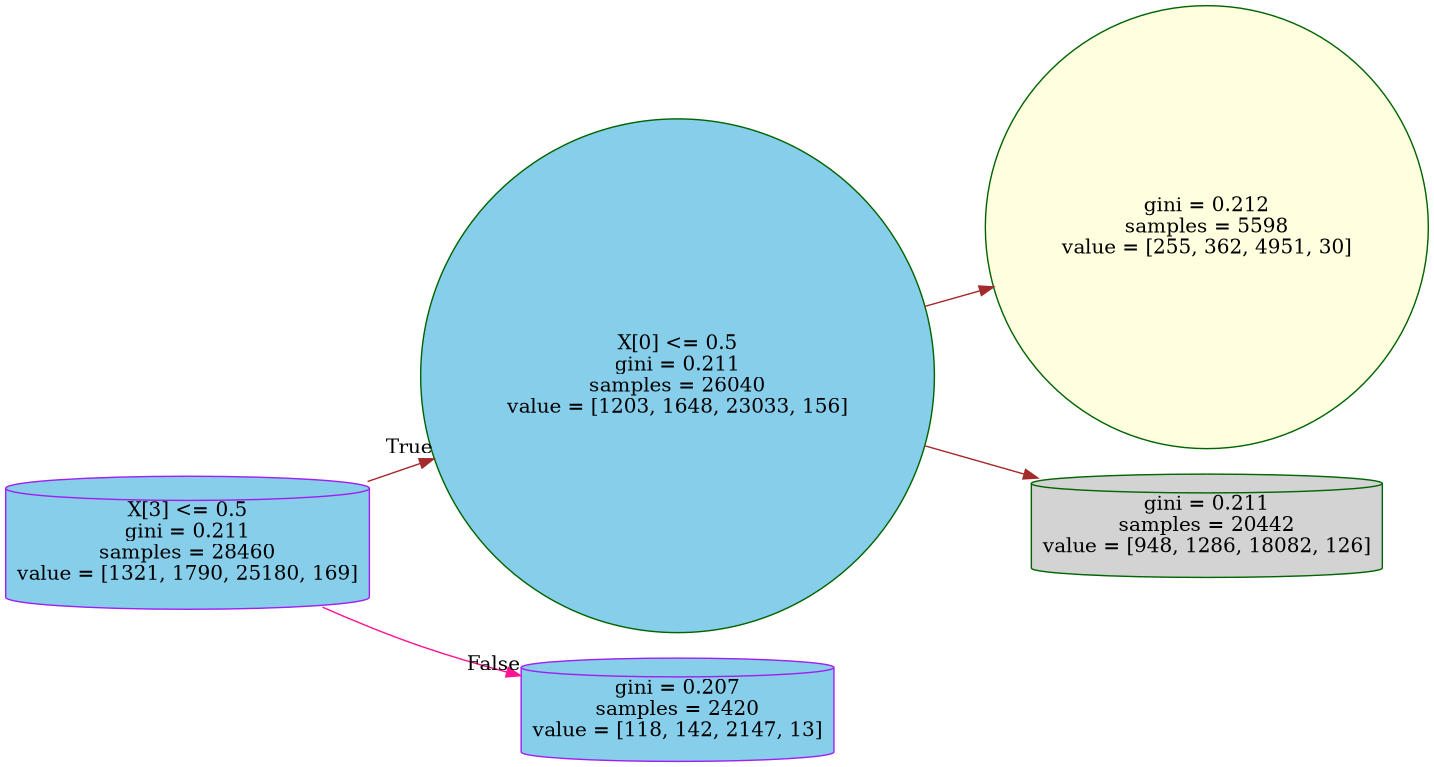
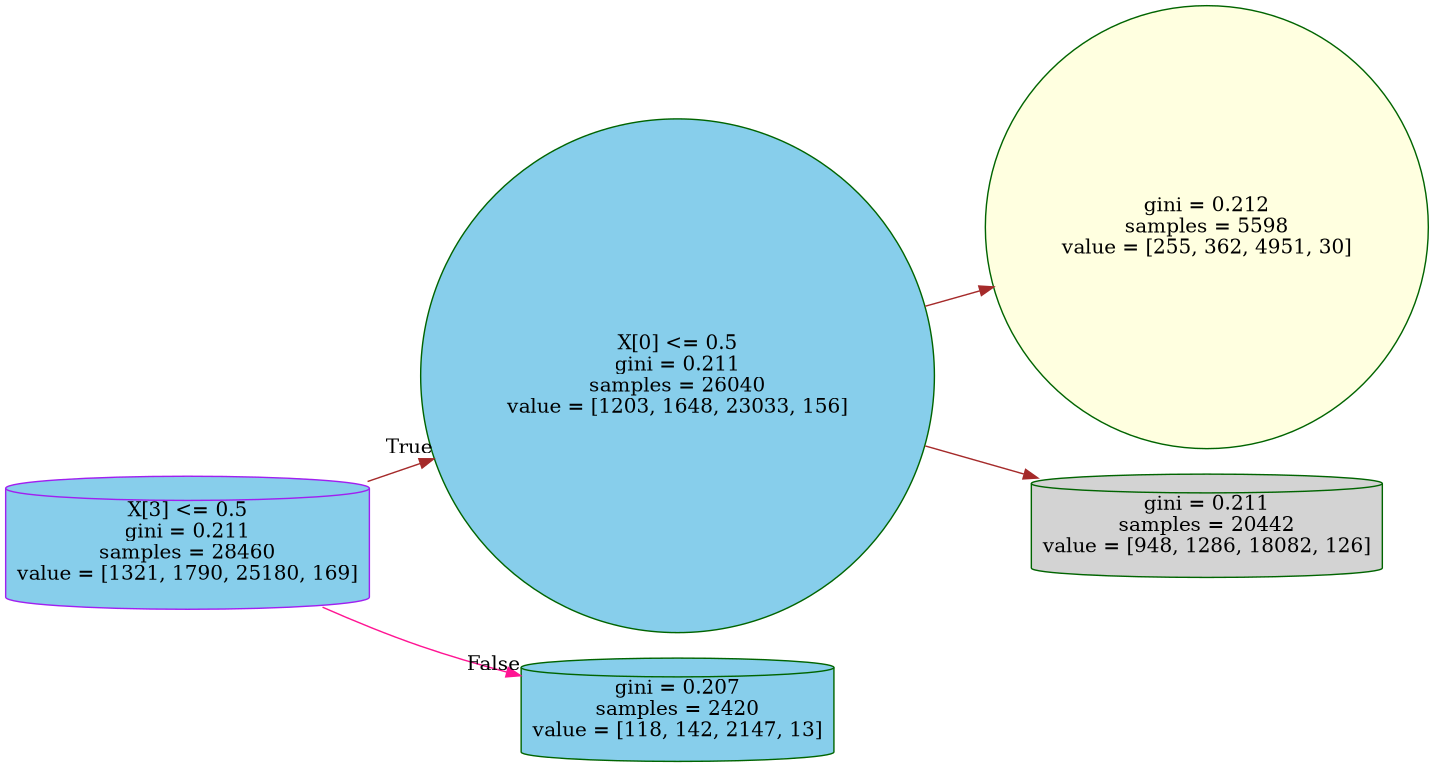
node "gini = 0.207 samples = 2420 value = [118, 142, 2147, 13]": color purple -> darkgreen
